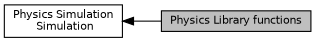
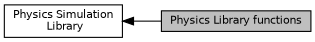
node "Physics Simulation Simulation": label "Physics Simulation Simulation" -> "Physics Simulation Library"
